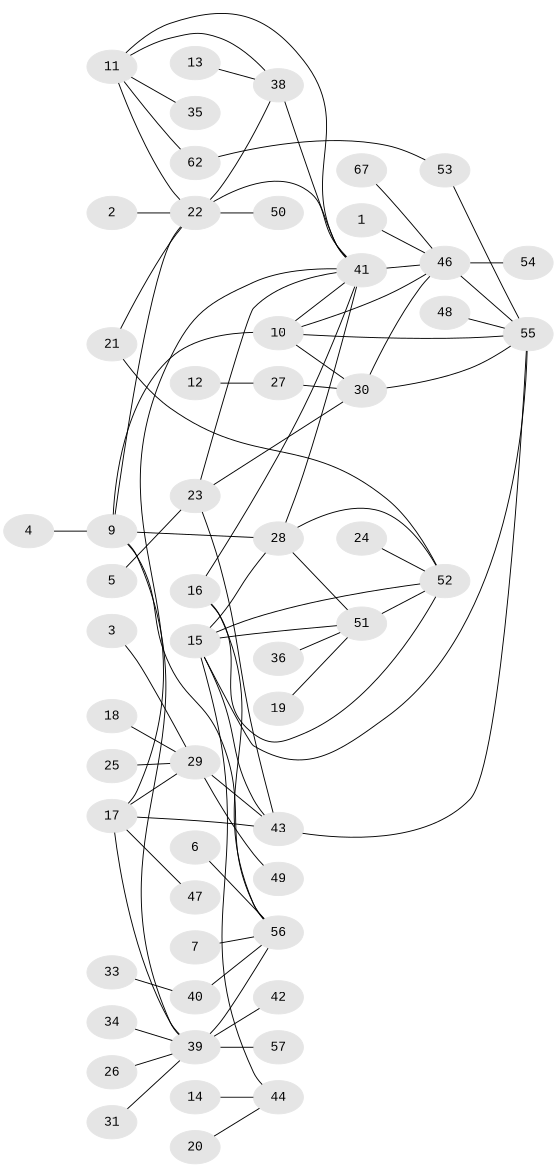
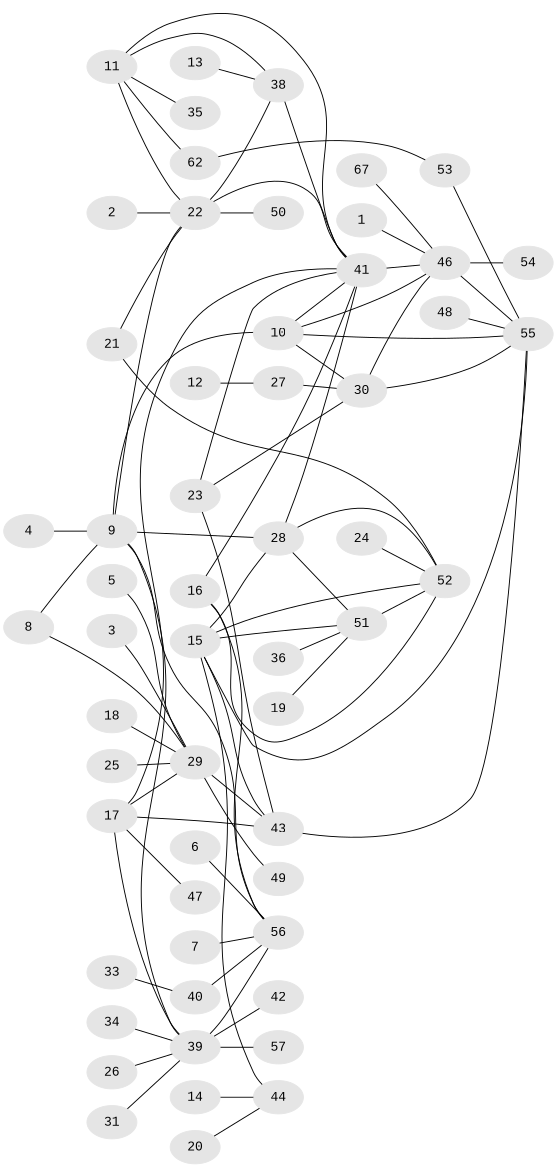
edge "23" -- "5": now "29" -- "5"
node "8": added
